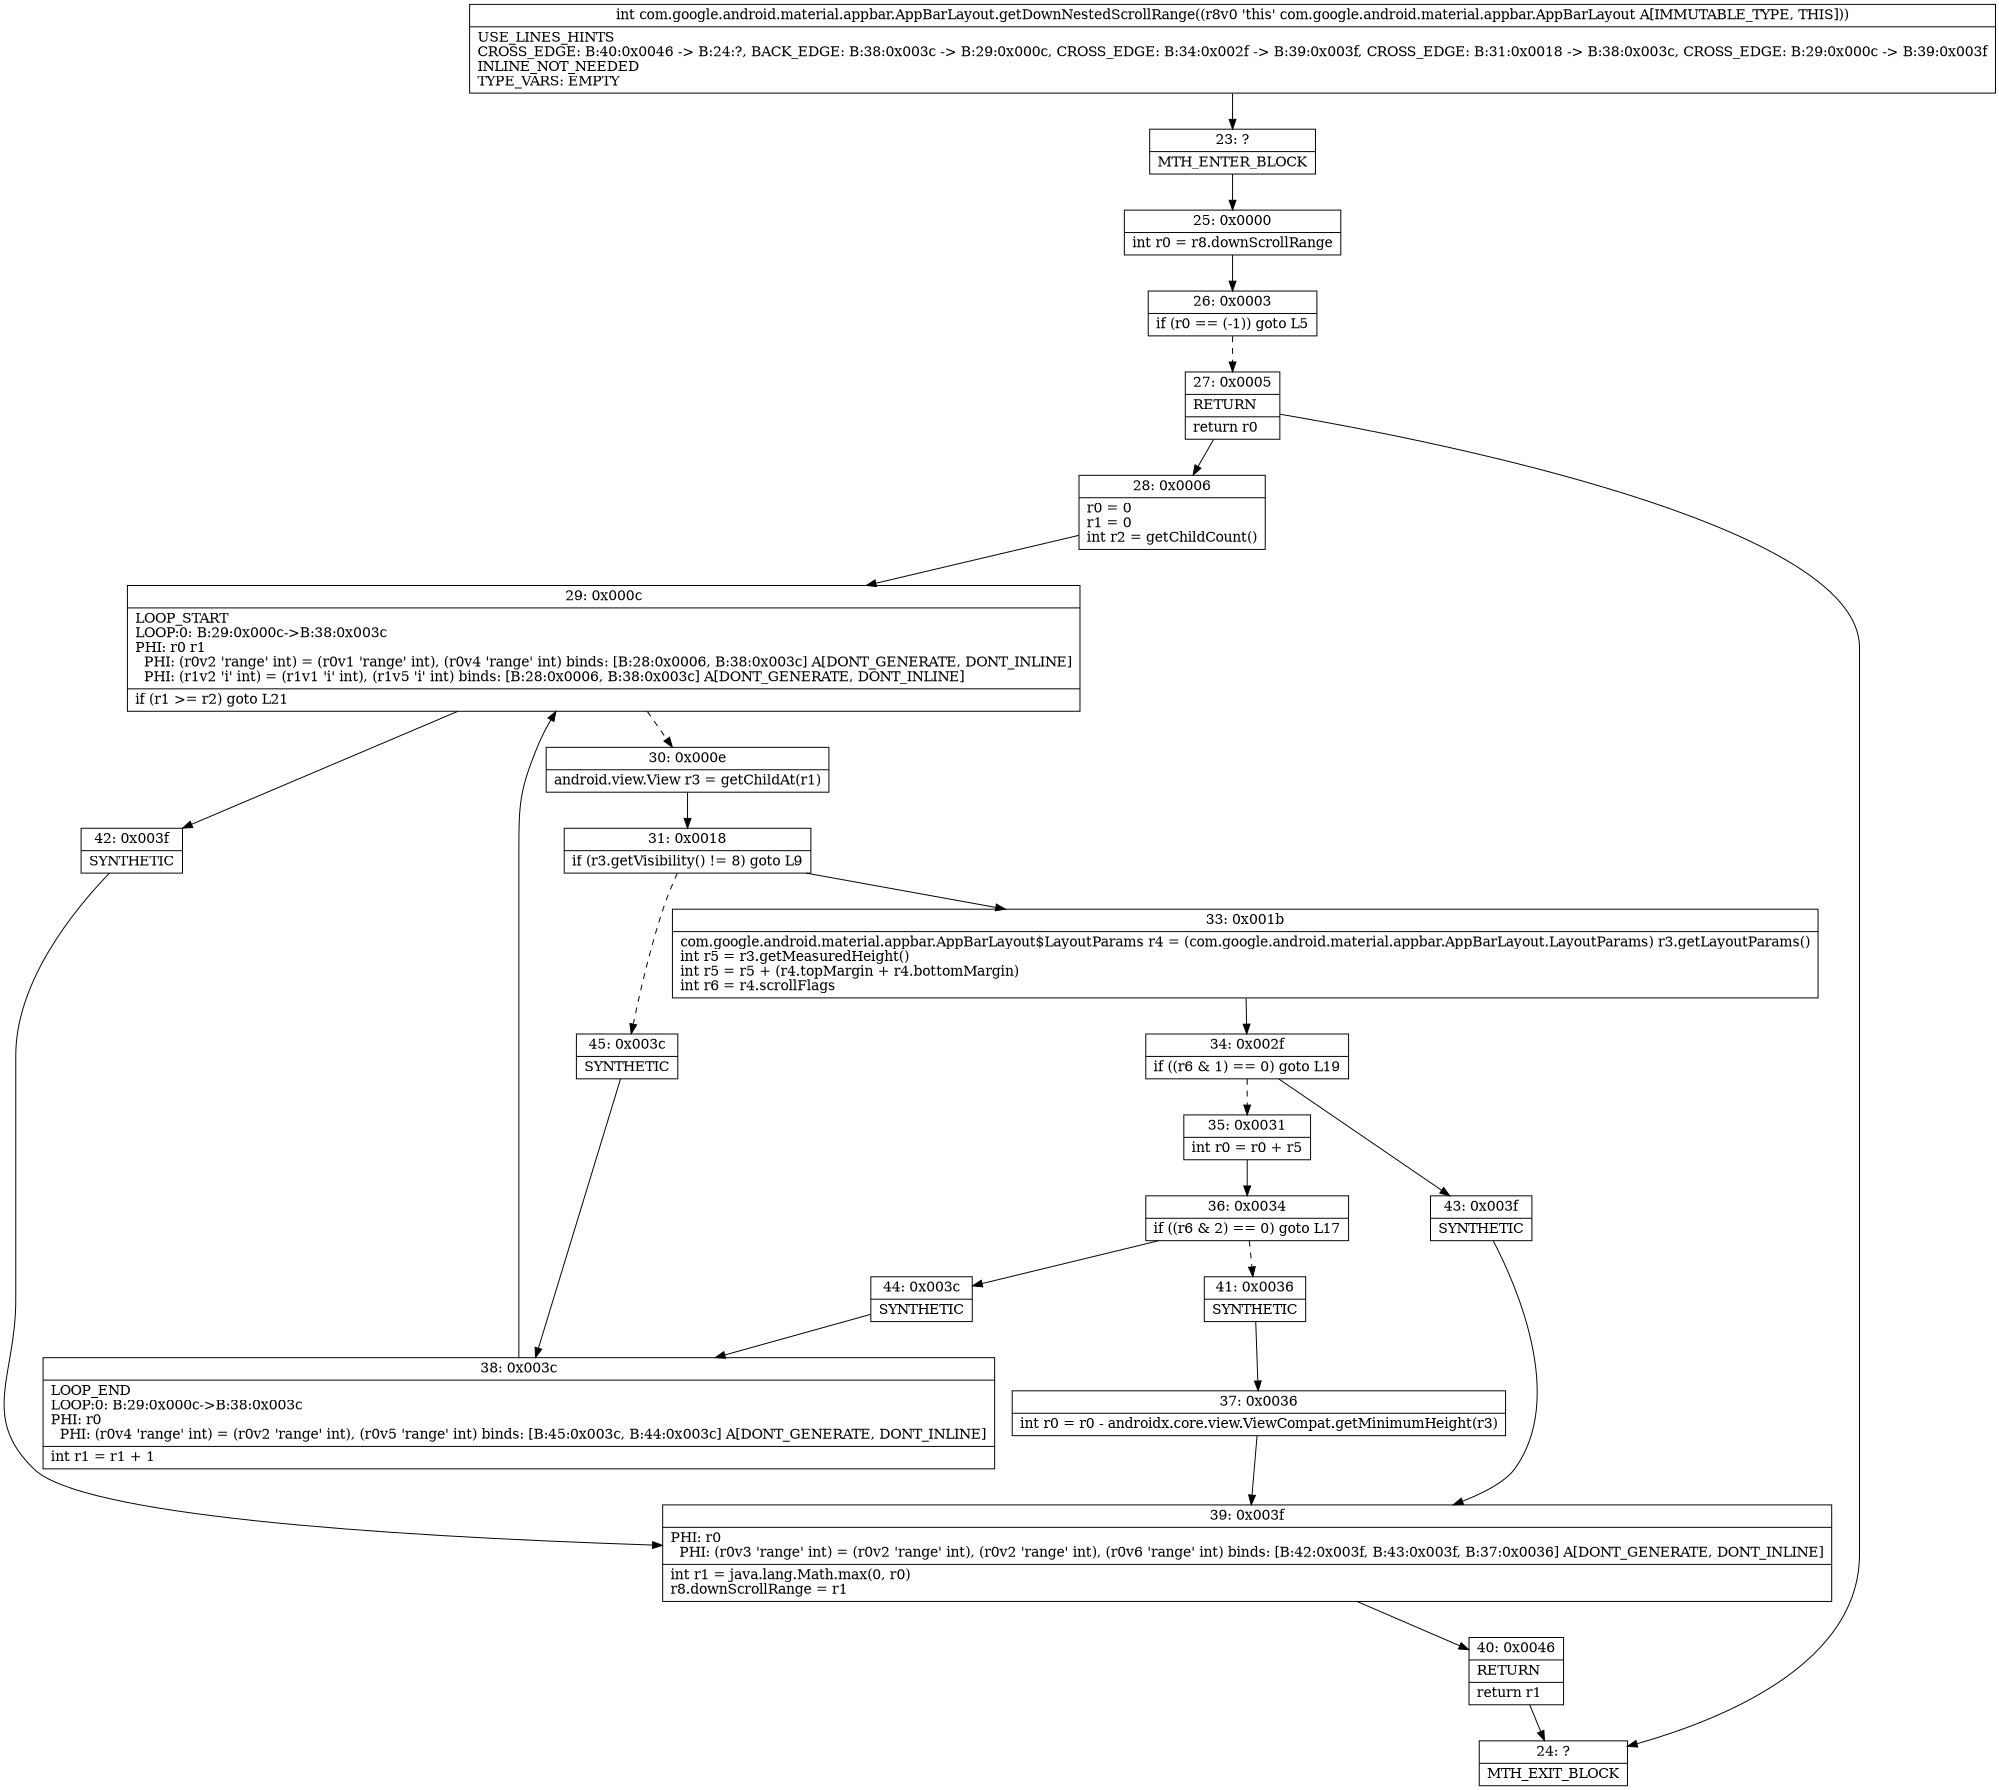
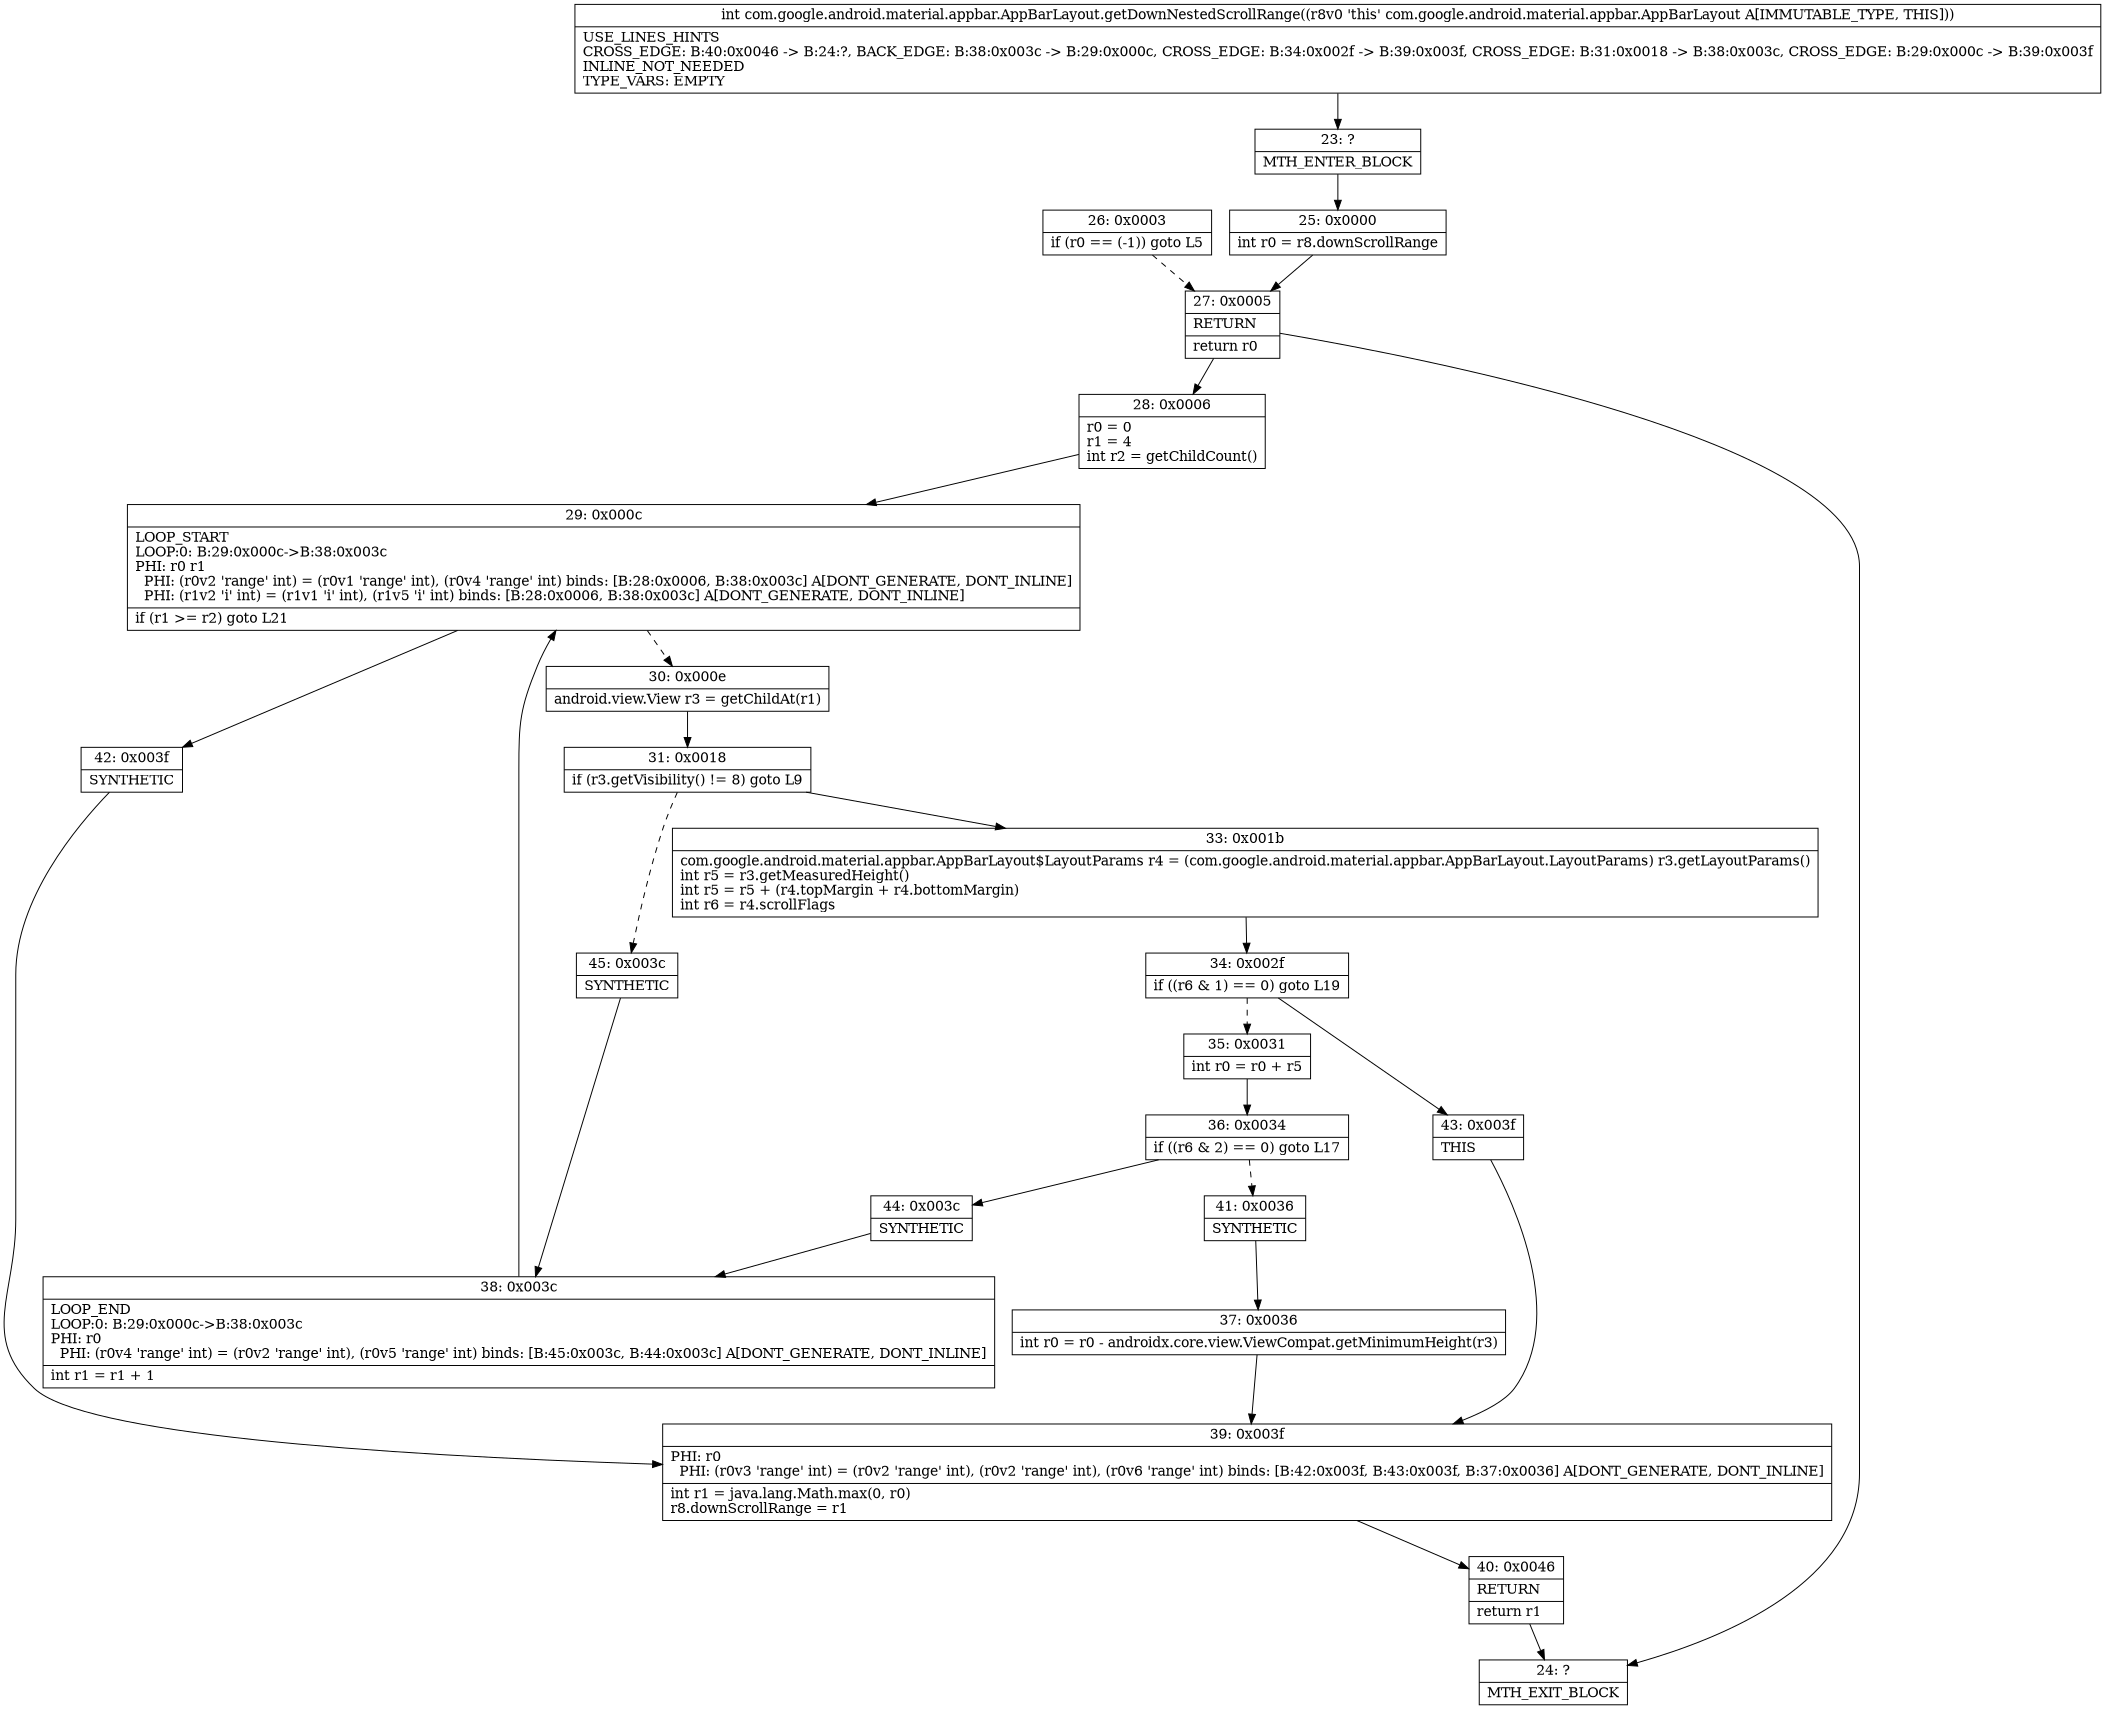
edge "25: 0x0000" -> "26: 0x0003": now "25: 0x0000" -> "27: 0x0005"
node "28: 0x0006": text "r1 = 0" -> "r1 = 4"
node "43: 0x003f": text "SYNTHETIC" -> "THIS"
